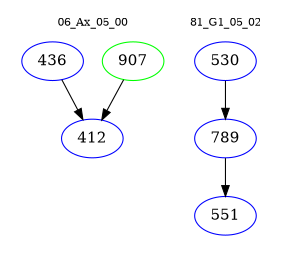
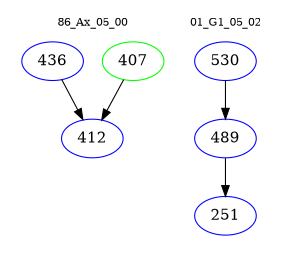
cluster "06_Ax_05_00": label "06_Ax_05_00" -> "86_Ax_05_00"
cluster "81_G1_05_02": label "81_G1_05_02" -> "01_G1_05_02"
node "907": label "907" -> "407"
node "789": label "789" -> "489"
node "551": label "551" -> "251"
